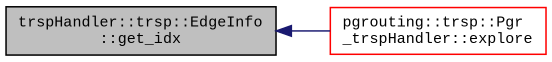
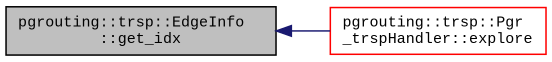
node "trspHandler::trsp::EdgeInfo ::get_idx": label "trspHandler::trsp::EdgeInfo ::get_idx" -> "pgrouting::trsp::EdgeInfo ::get_idx"
